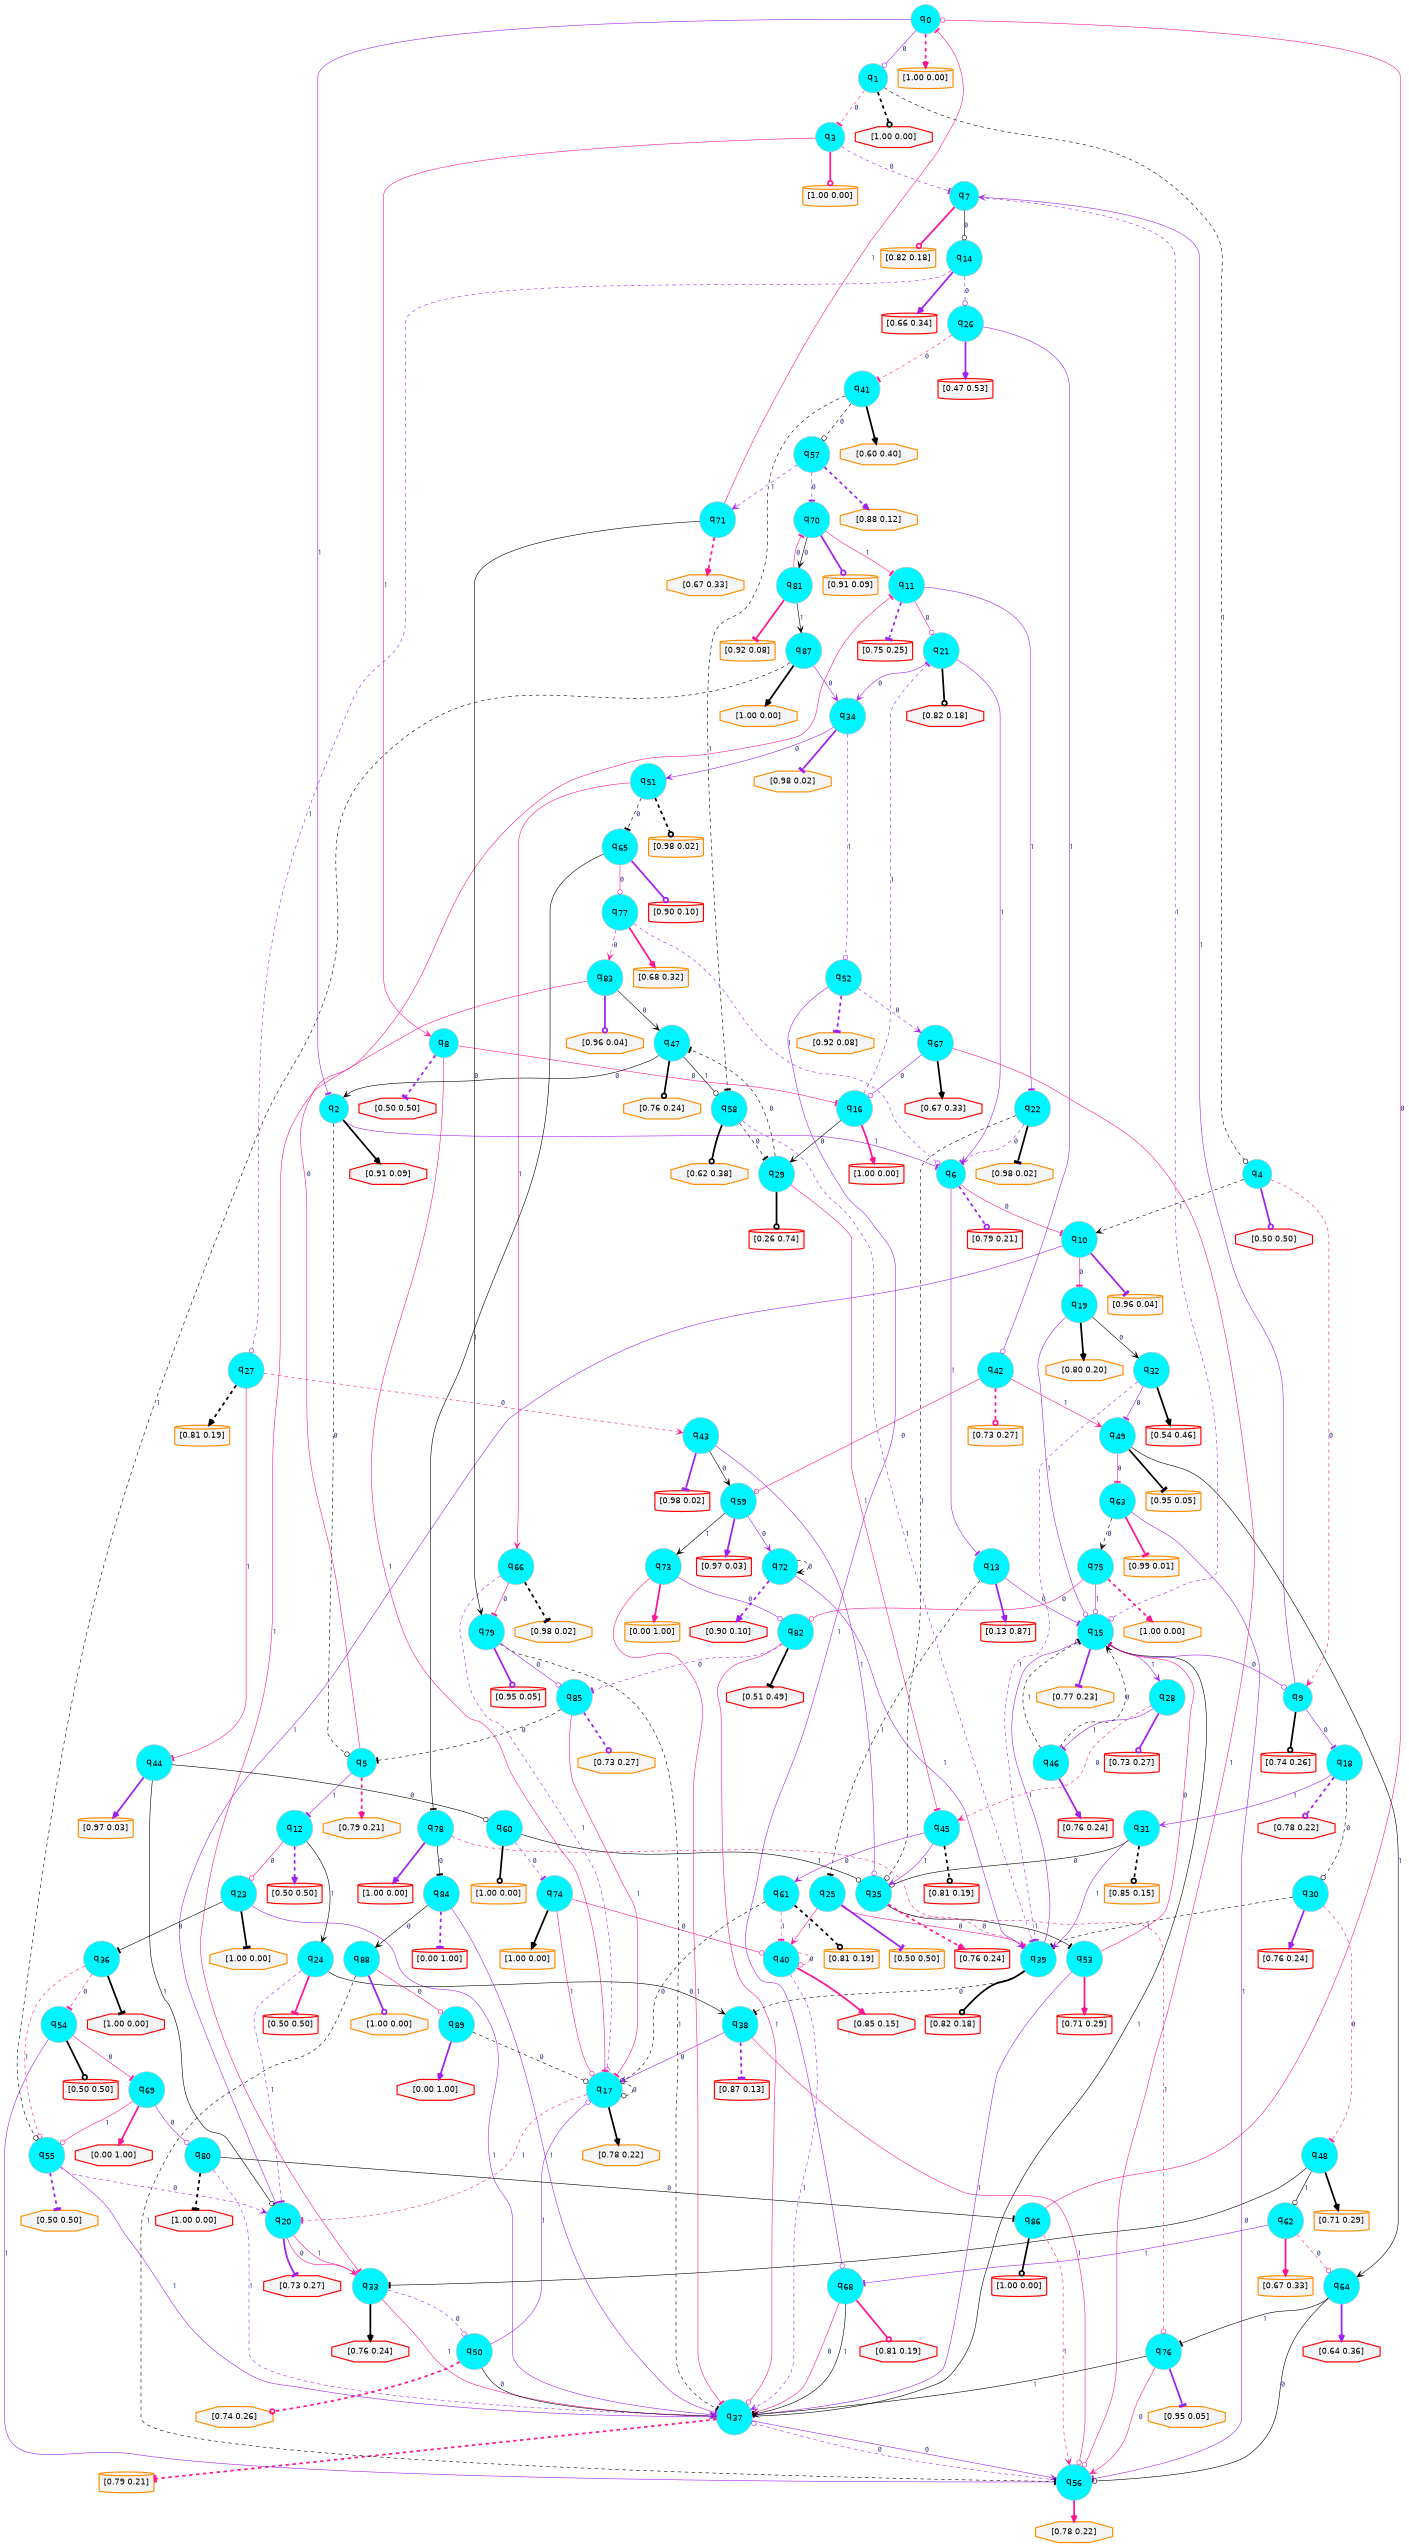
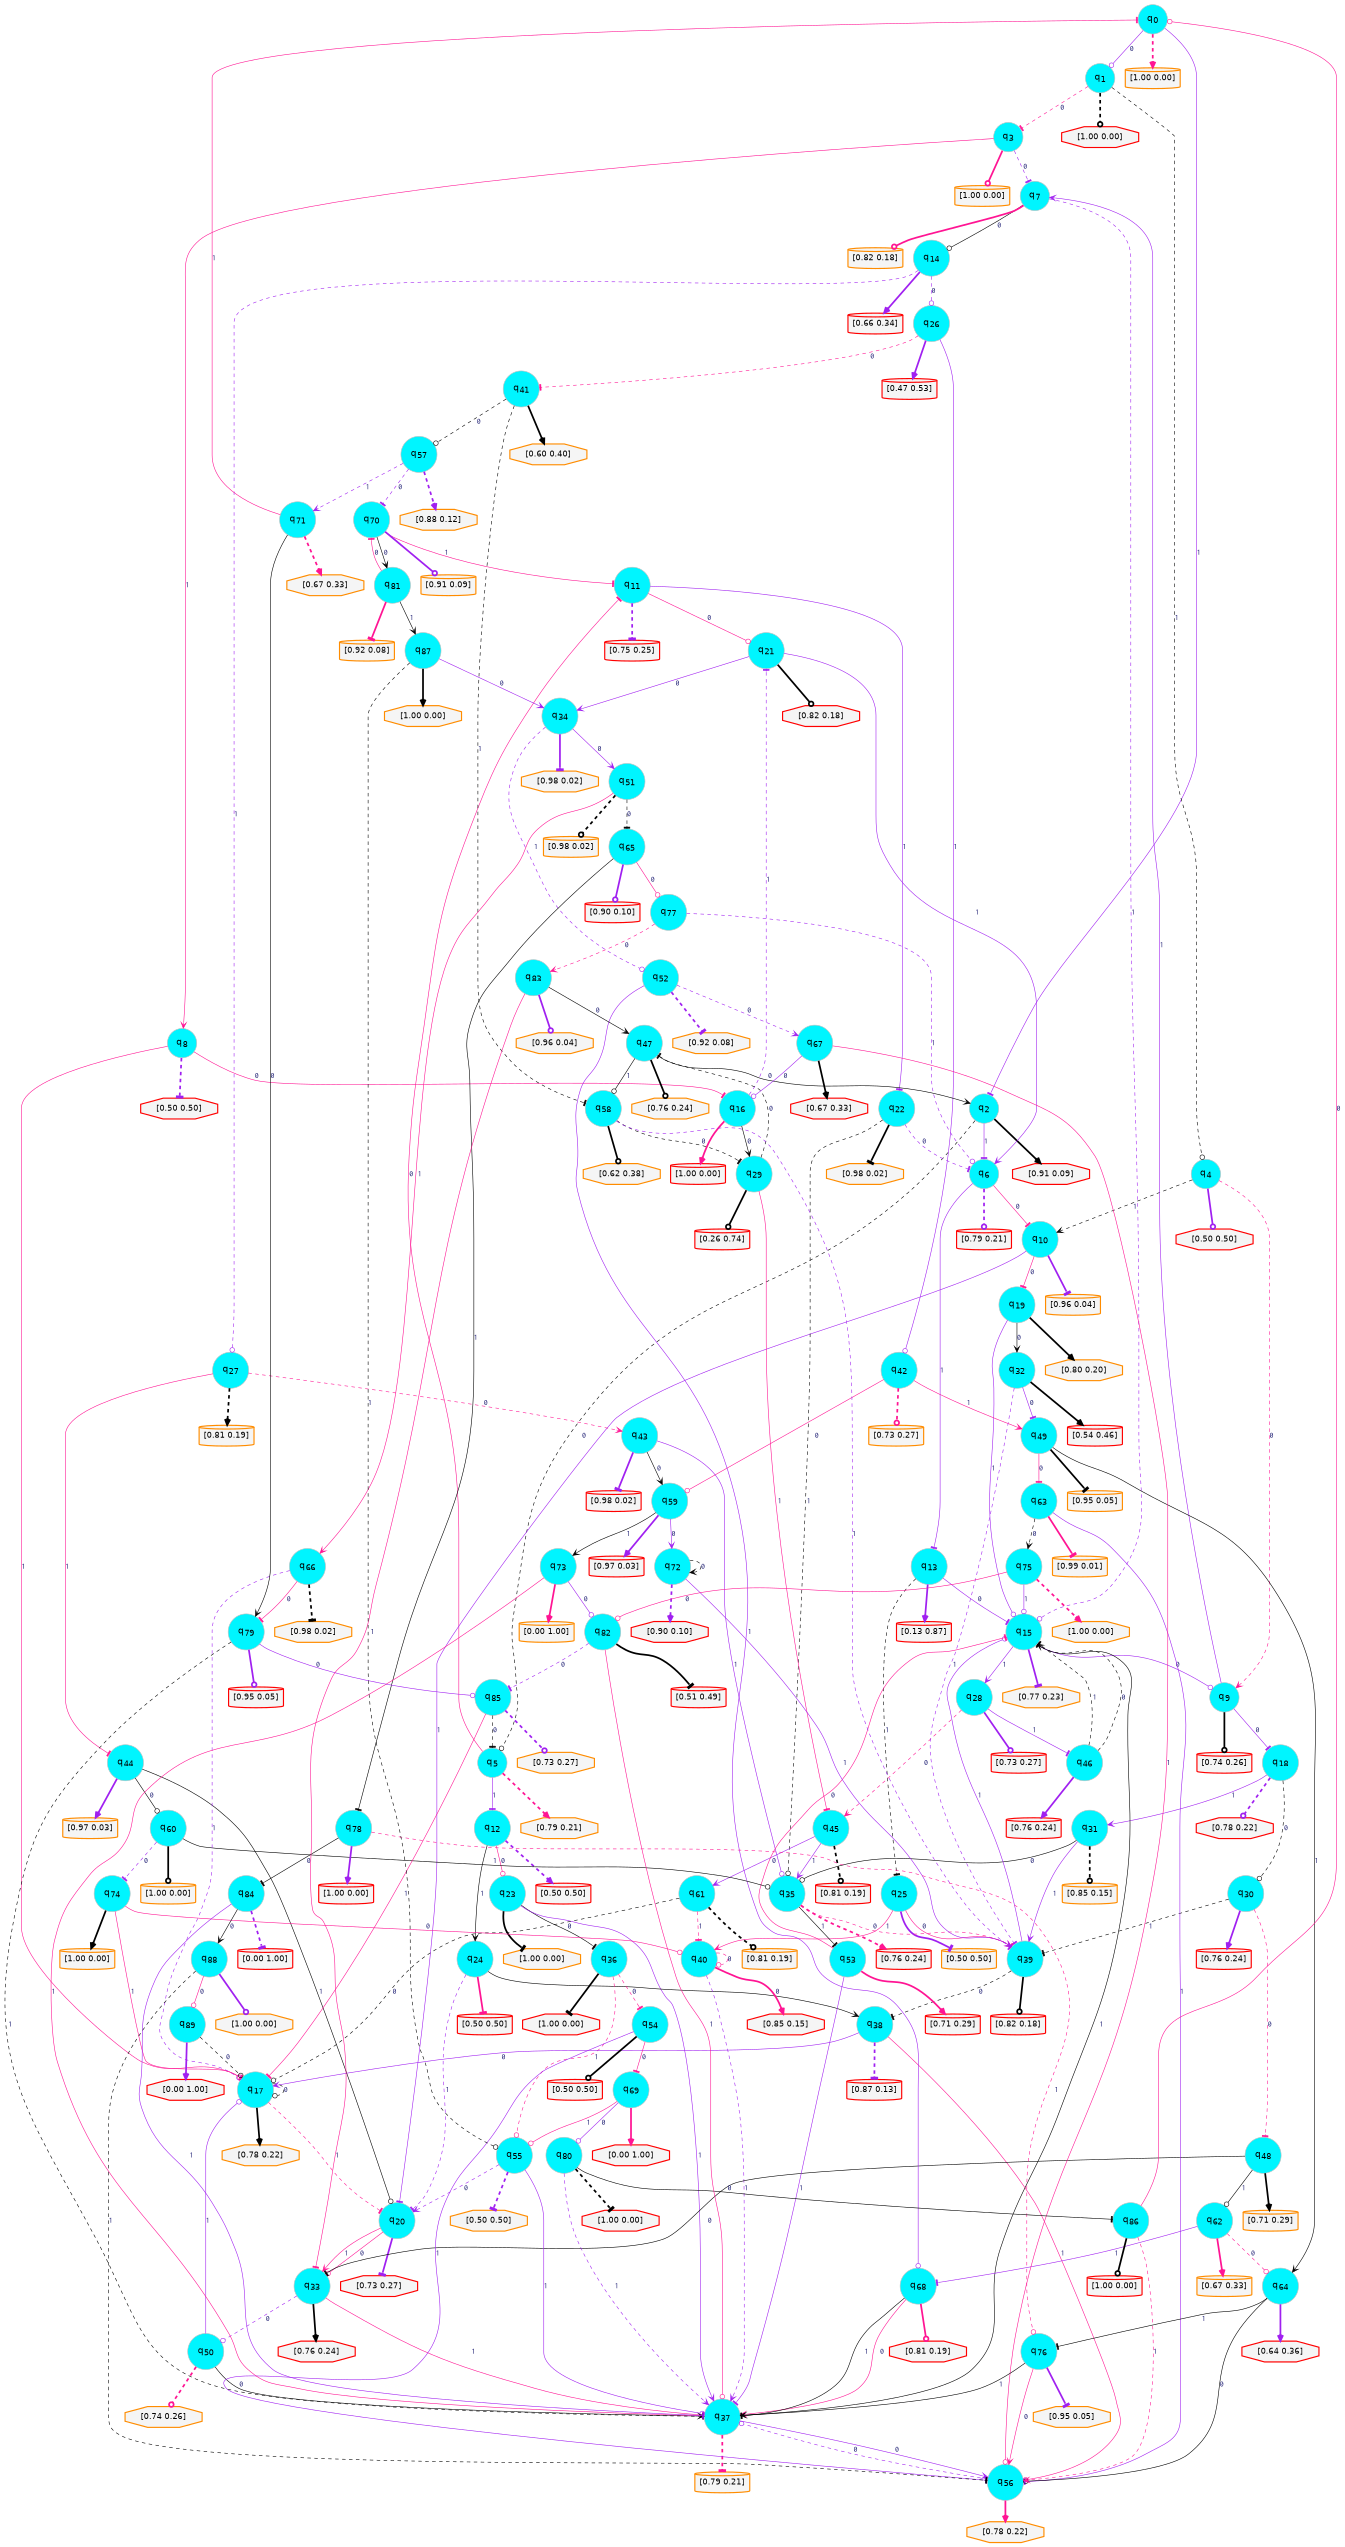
node "[0.68 0.32]": removed
node "[0.51 0.49]": shape octagon -> cylinder
